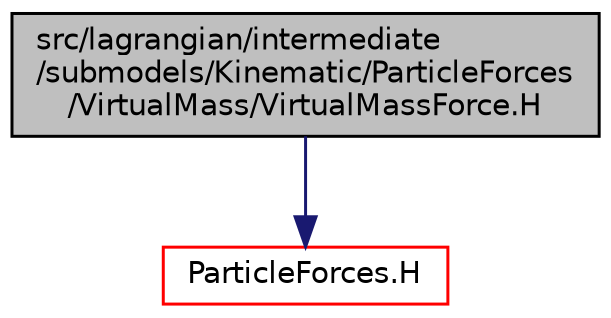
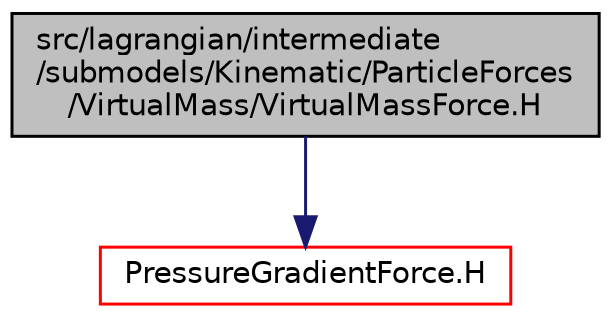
node "ParticleForces.H": label "ParticleForces.H" -> "PressureGradientForce.H"
